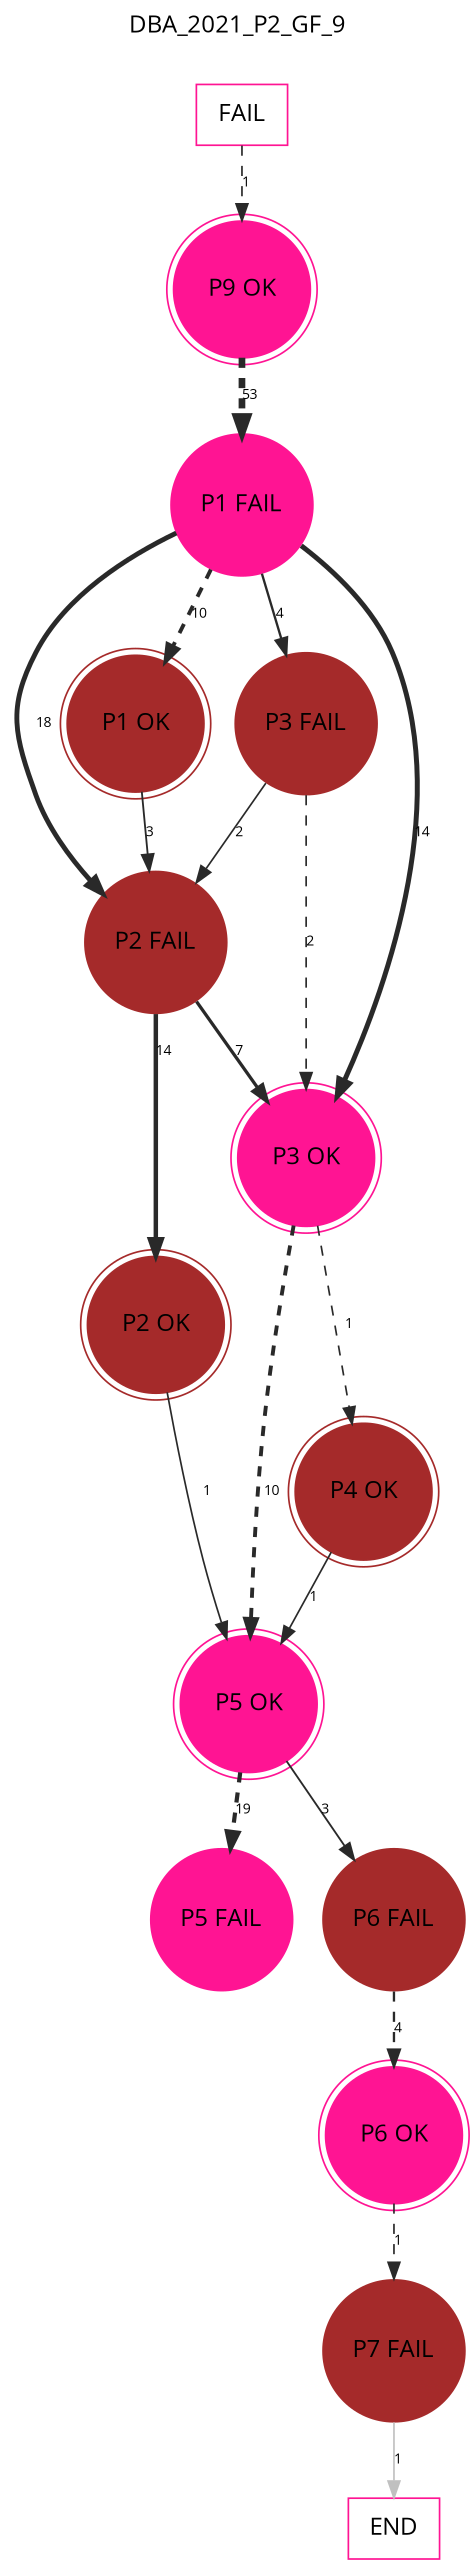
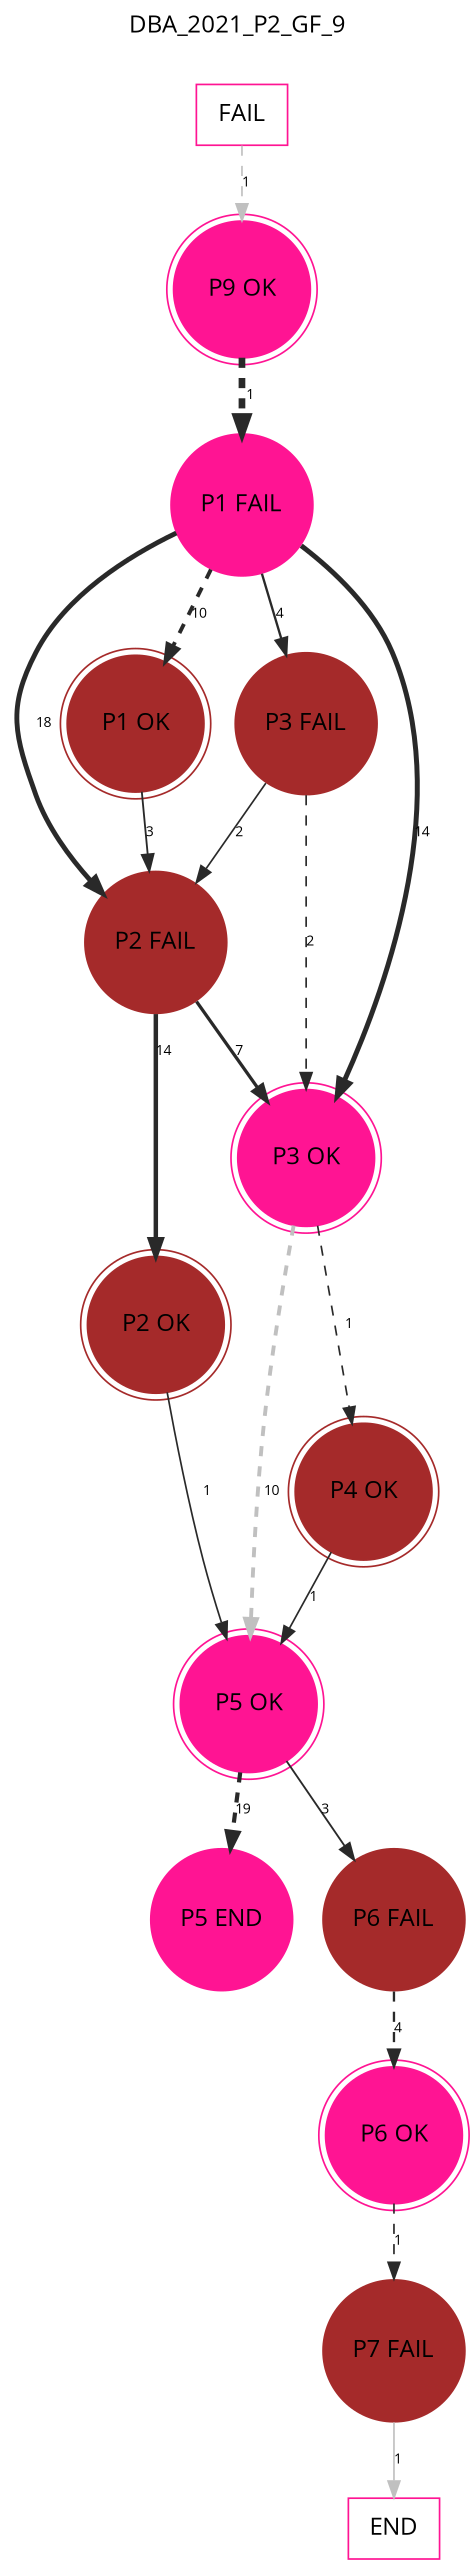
edge "FAIL" -> "P9 OK": color grey16 -> grey
edge "P9 OK" -> "P1 FAIL": label "53" -> "1"
edge "P3 OK" -> "P5 OK": color grey16 -> grey
node "P5 FAIL": label "P5 FAIL" -> "P5 END"
